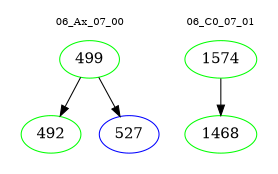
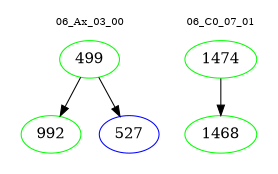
cluster "06_Ax_07_00": label "06_Ax_07_00" -> "06_Ax_03_00"
node "1574": label "1574" -> "1474"
node "492": label "492" -> "992"
